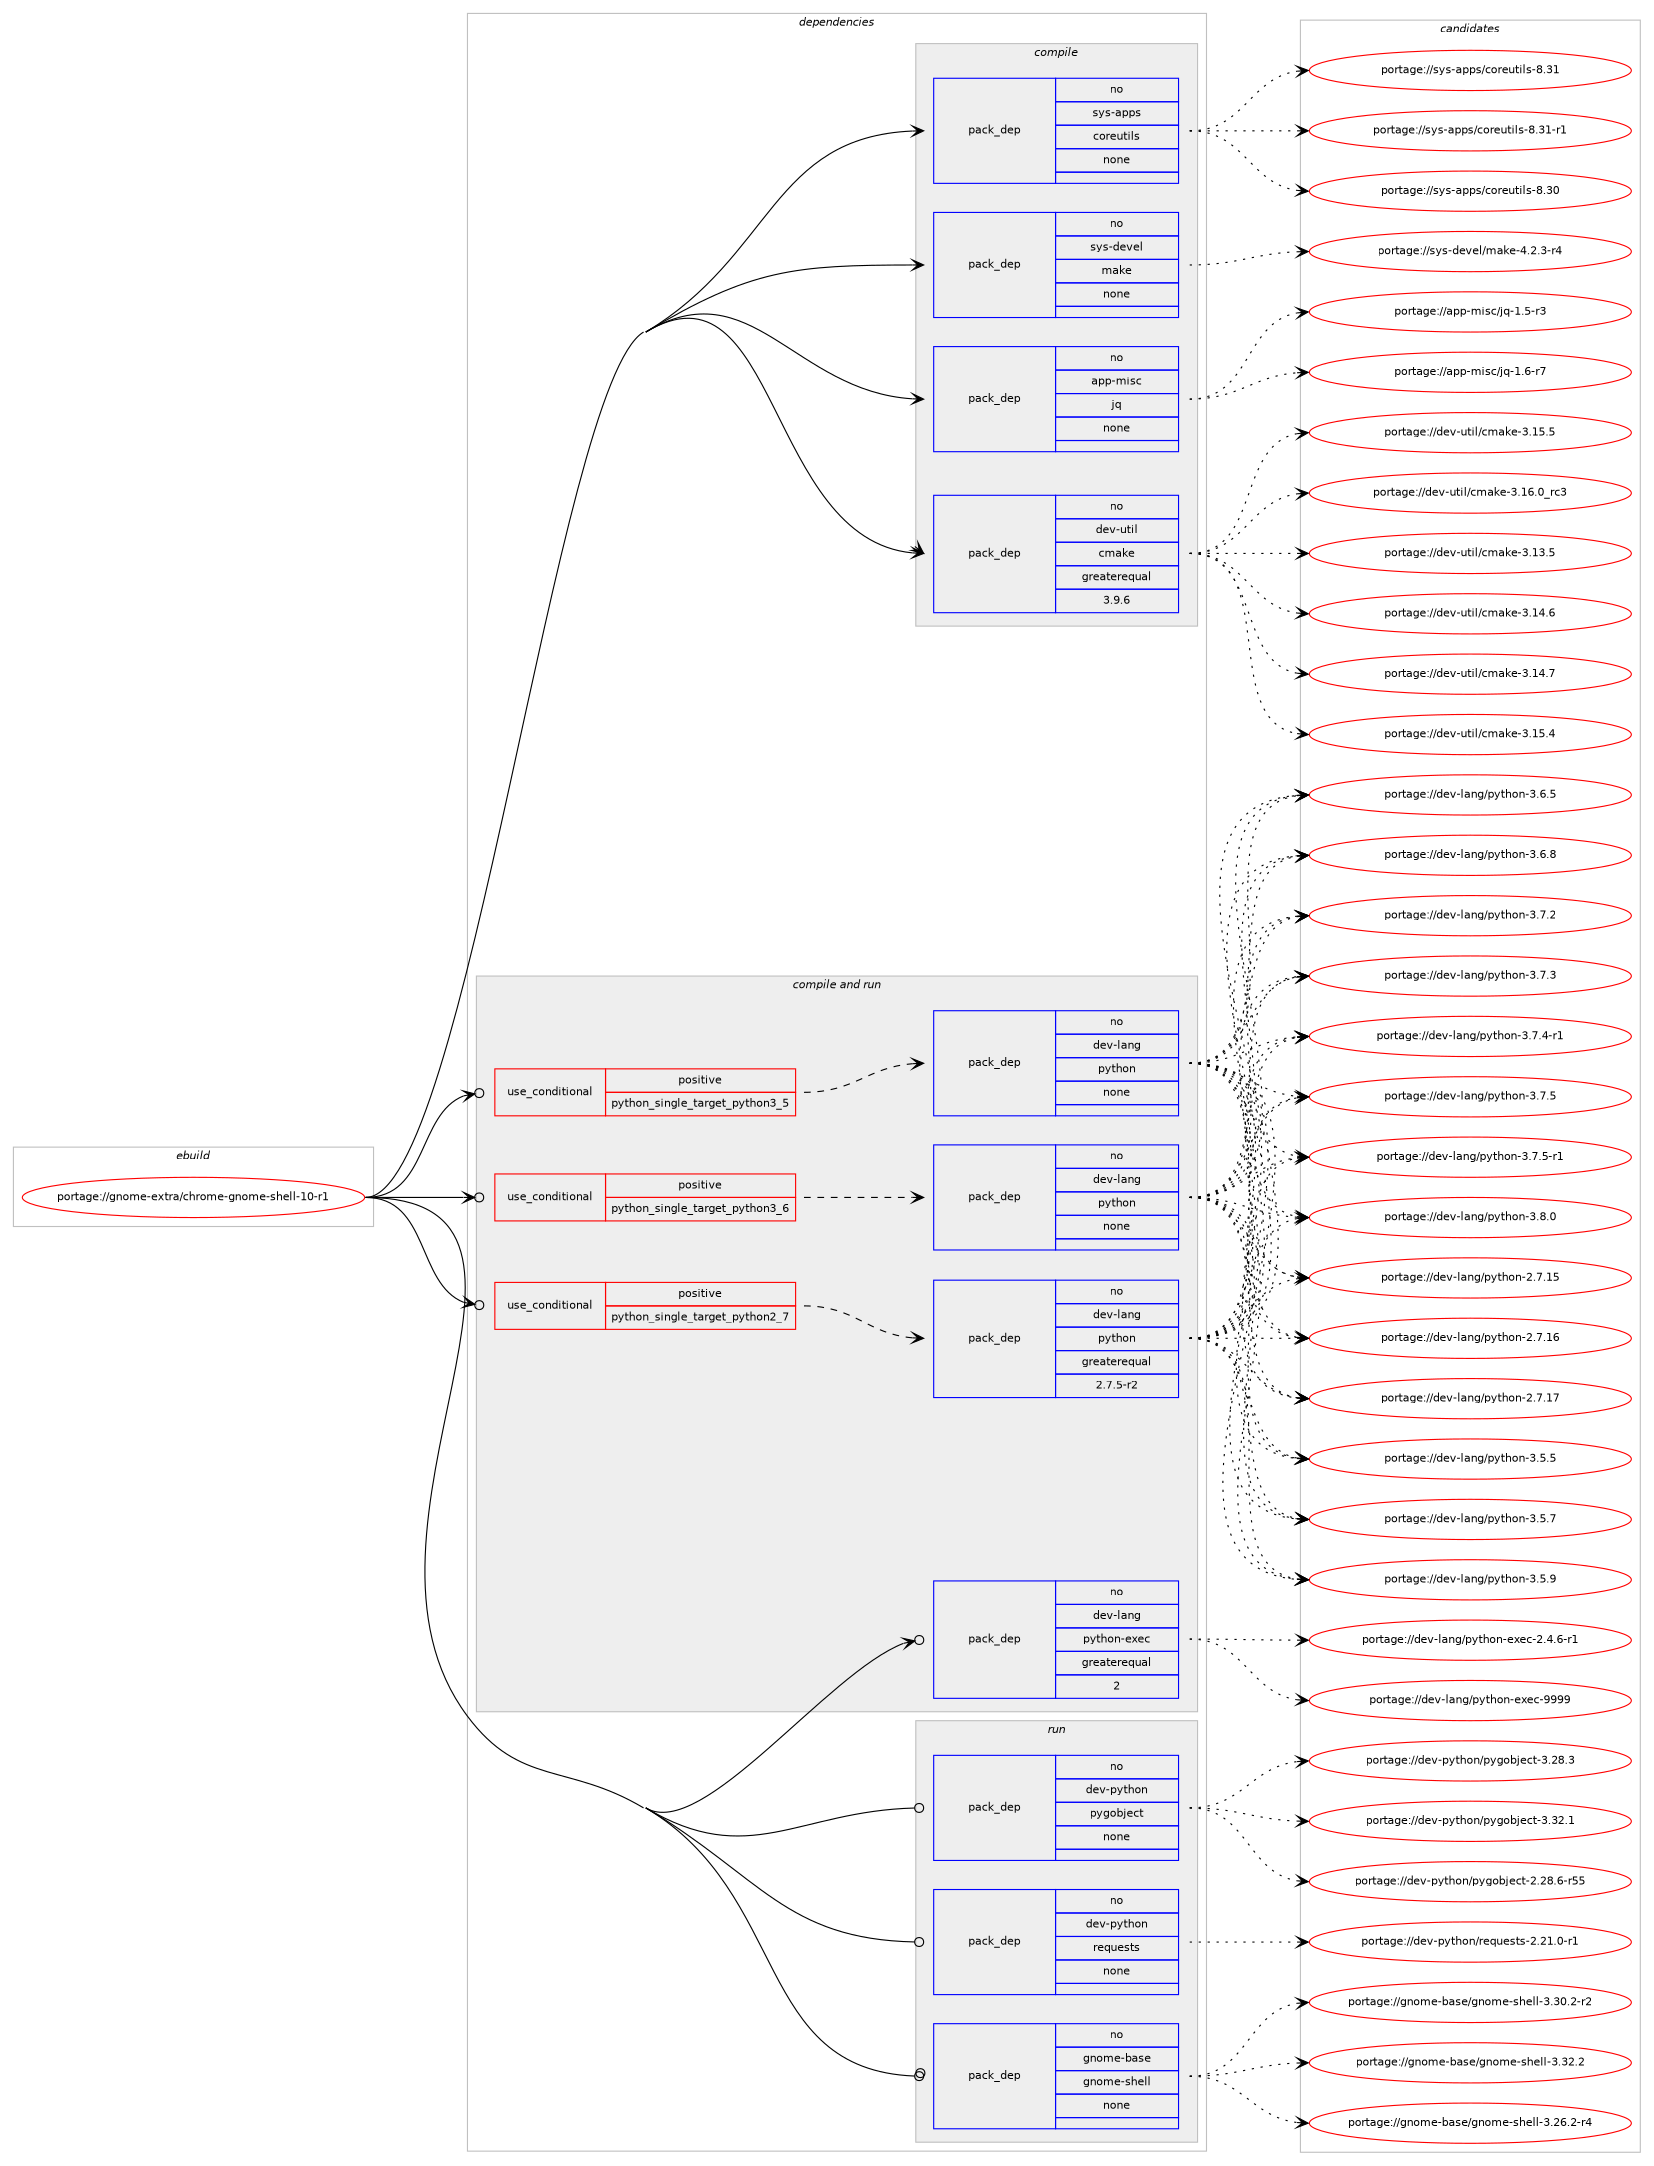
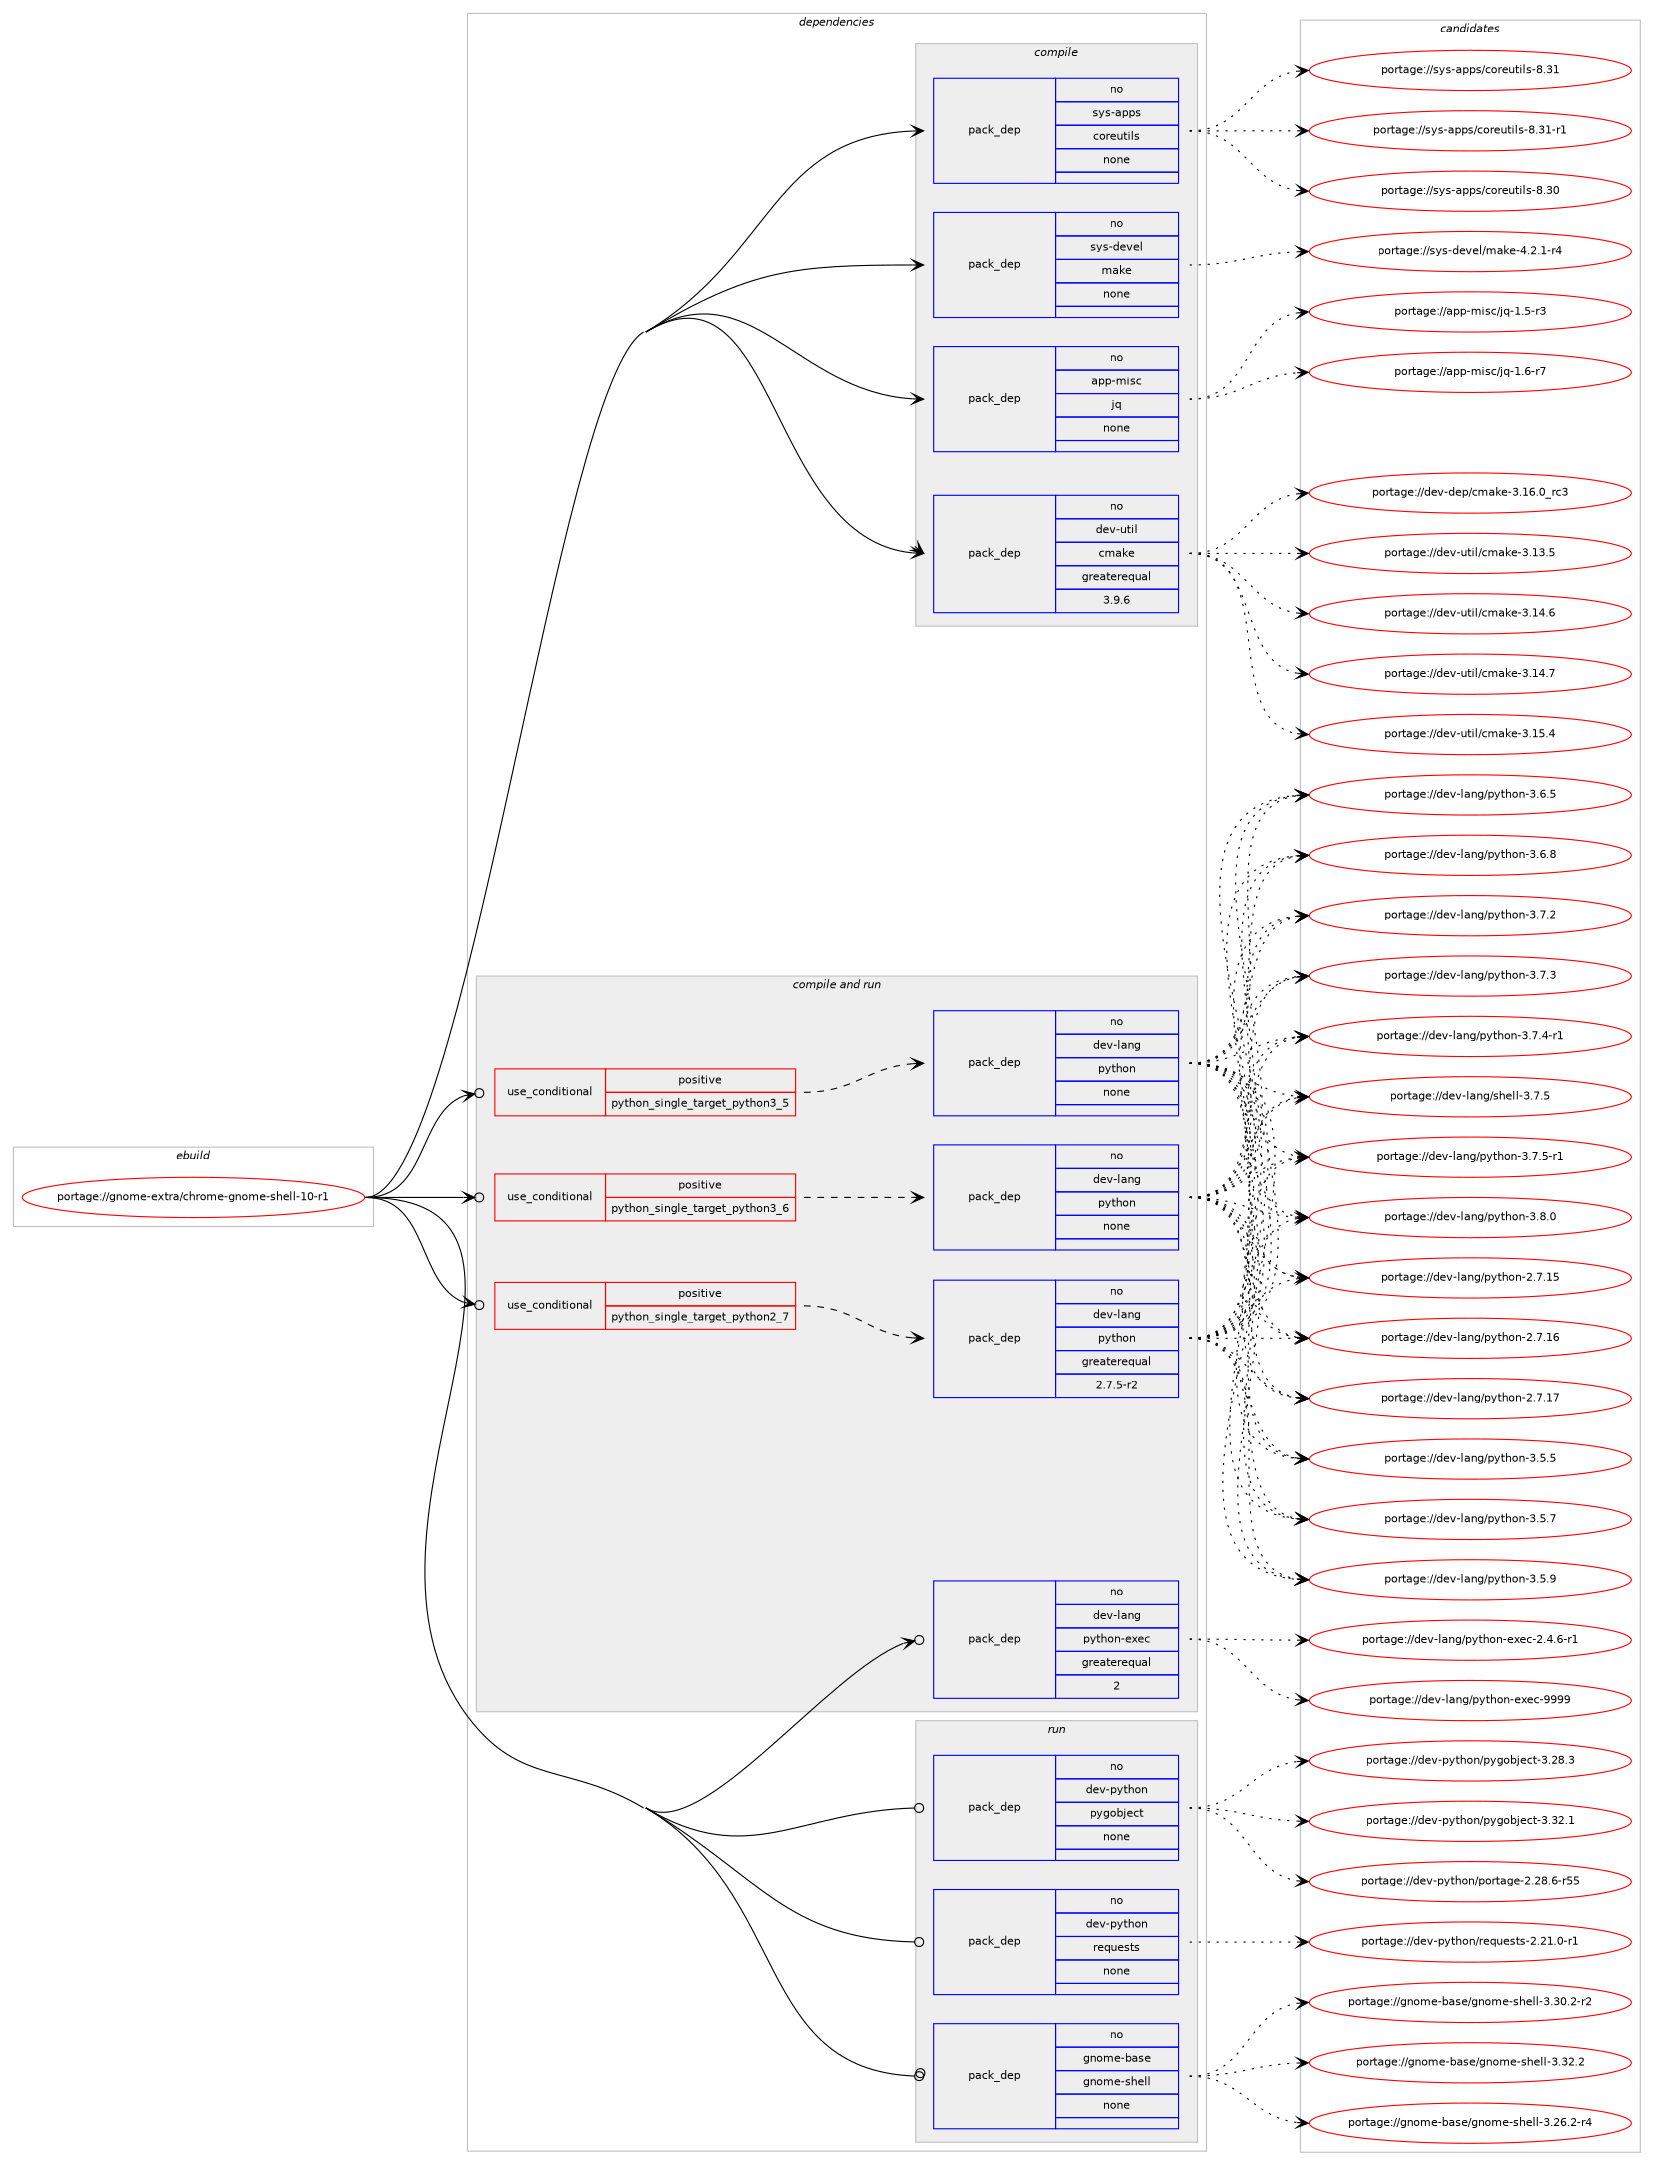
node "portage://sys-devel/make-4.2.3-r4": label "portage://sys-devel/make-4.2.3-r4" -> "portage://sys-devel/make-4.2.1-r4"
node "portage://dev-util/cmake-3.15.5": removed
node "portage://dev-util/cmake-3.16.0_rc3": label "portage://dev-util/cmake-3.16.0_rc3" -> "portage://dev-dep/cmake-3.16.0_rc3"
node "portage://dev-lang/python-3.7.5": label "portage://dev-lang/python-3.7.5" -> "portage://dev-lang/shell-3.7.5"
node "portage://dev-python/pygobject-2.28.6-r55": label "portage://dev-python/pygobject-2.28.6-r55" -> "portage://dev-python/portage-2.28.6-r55"
